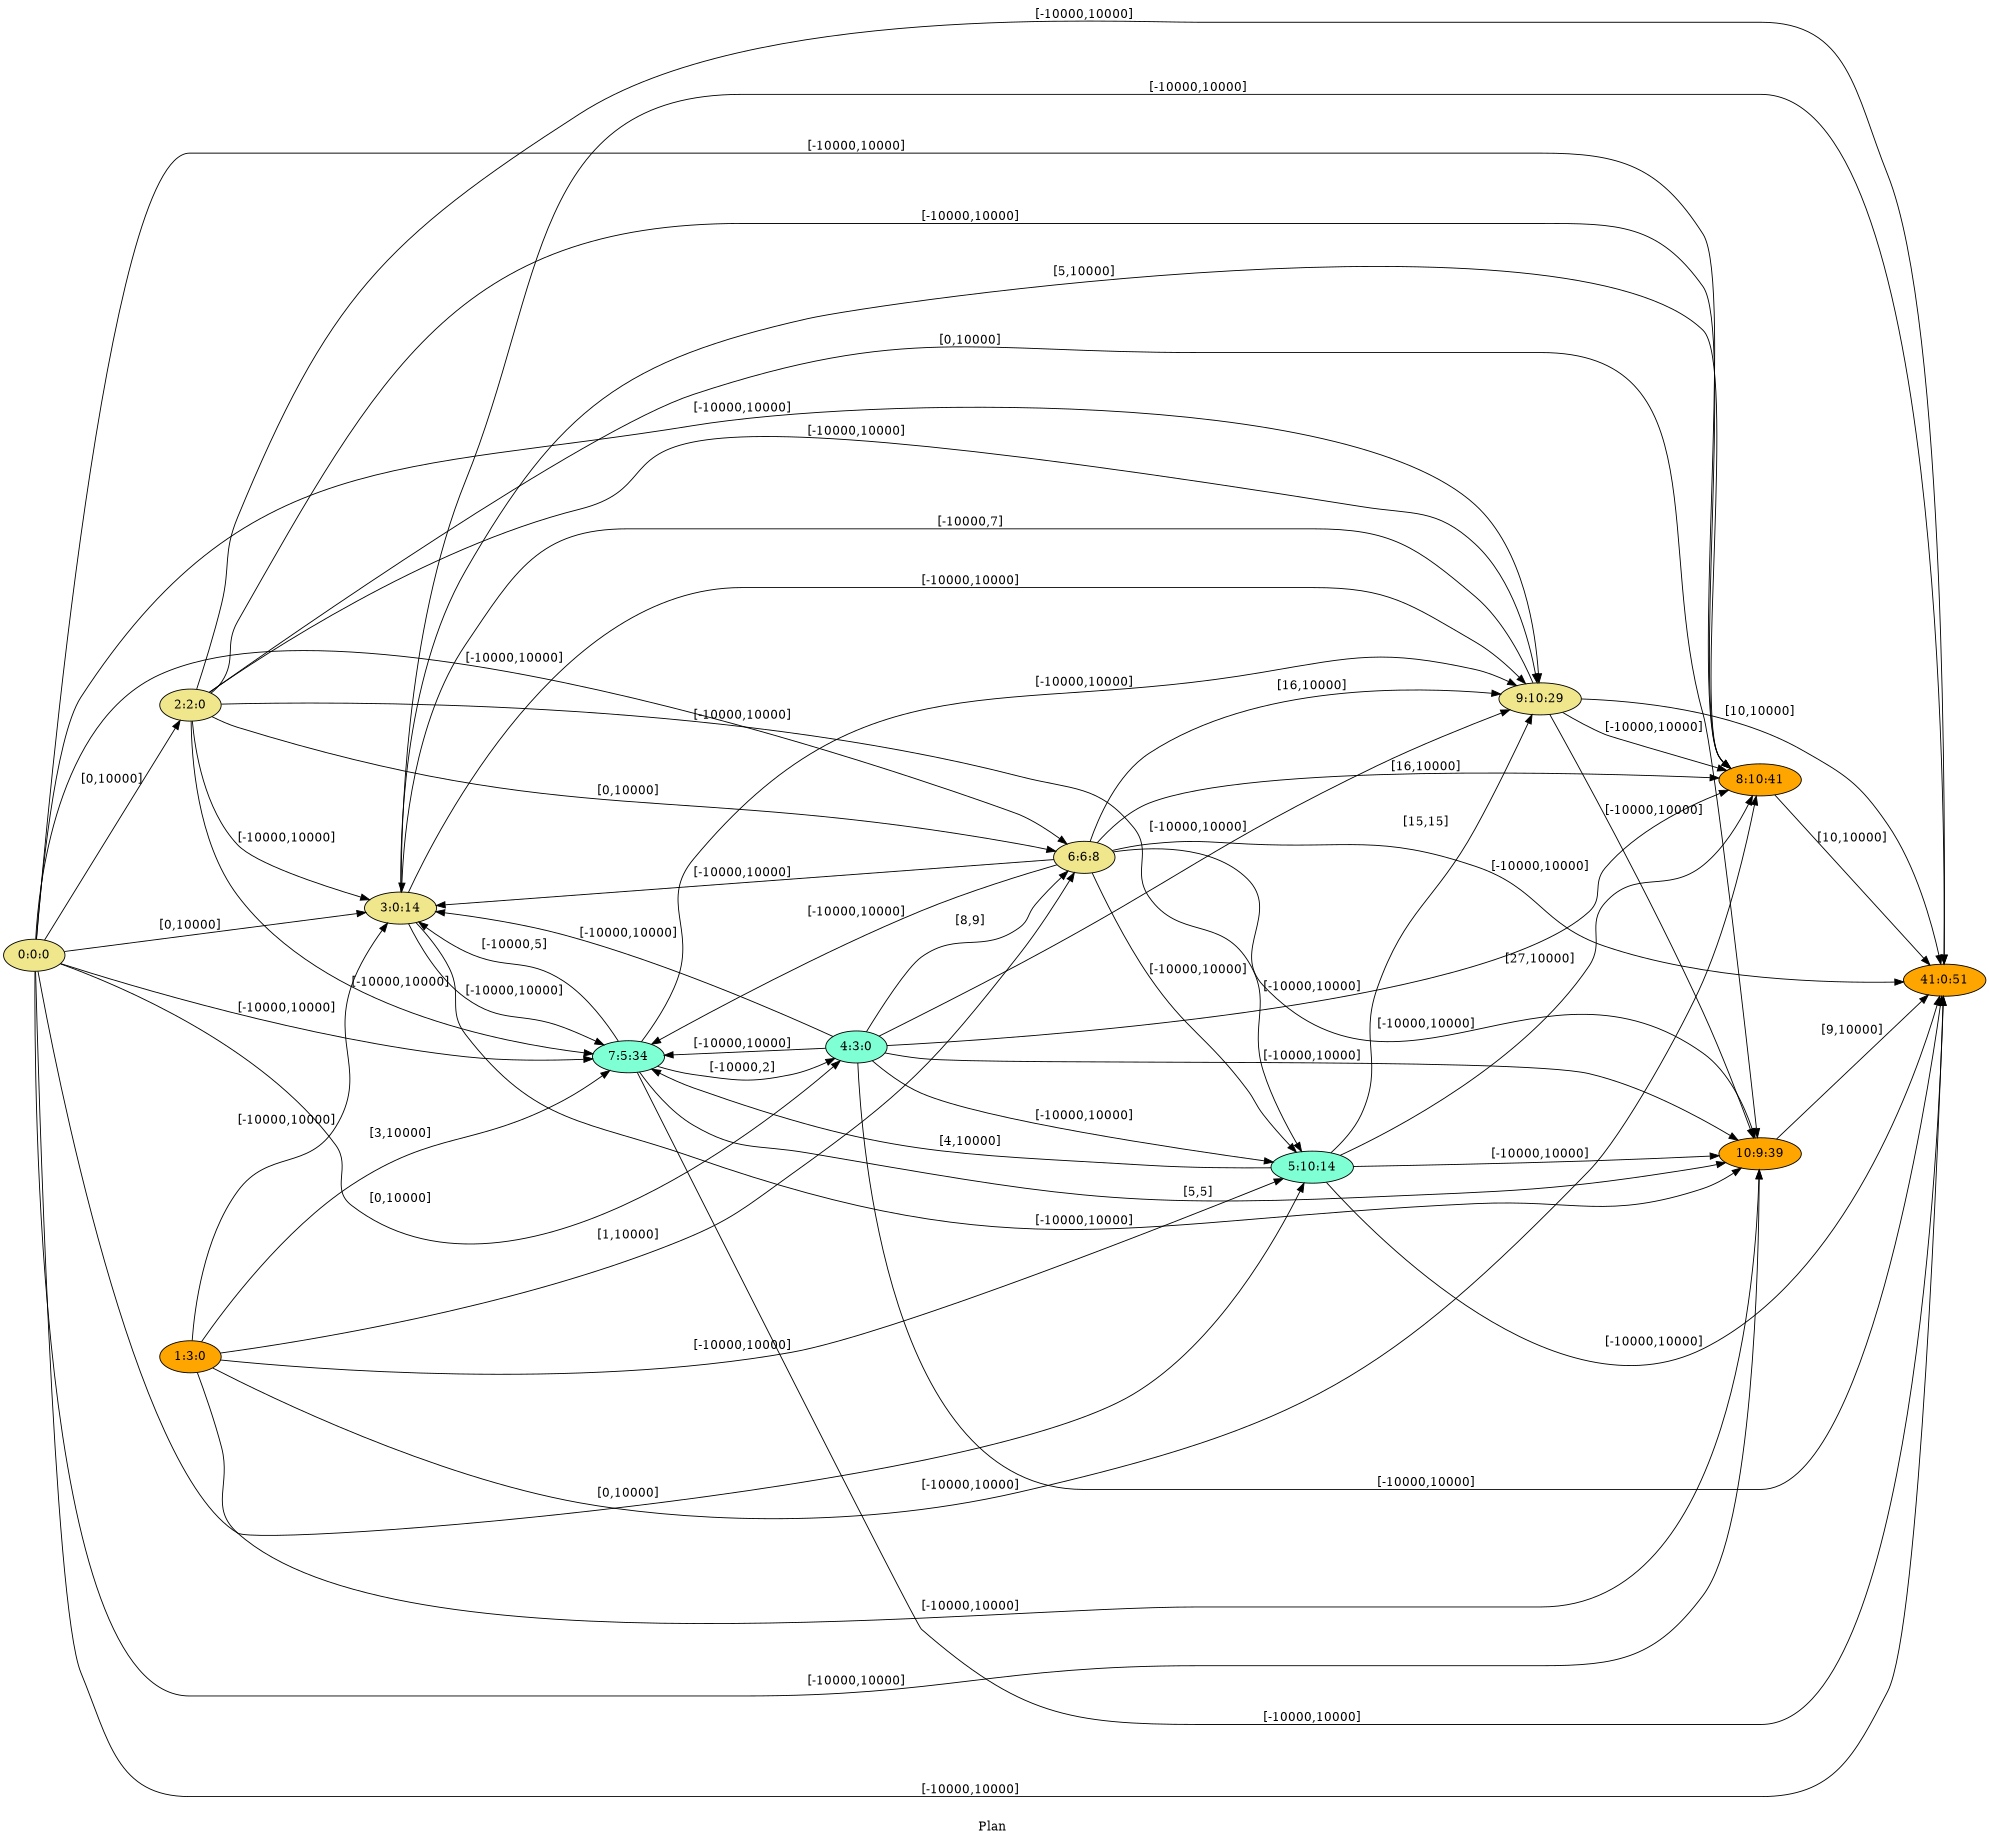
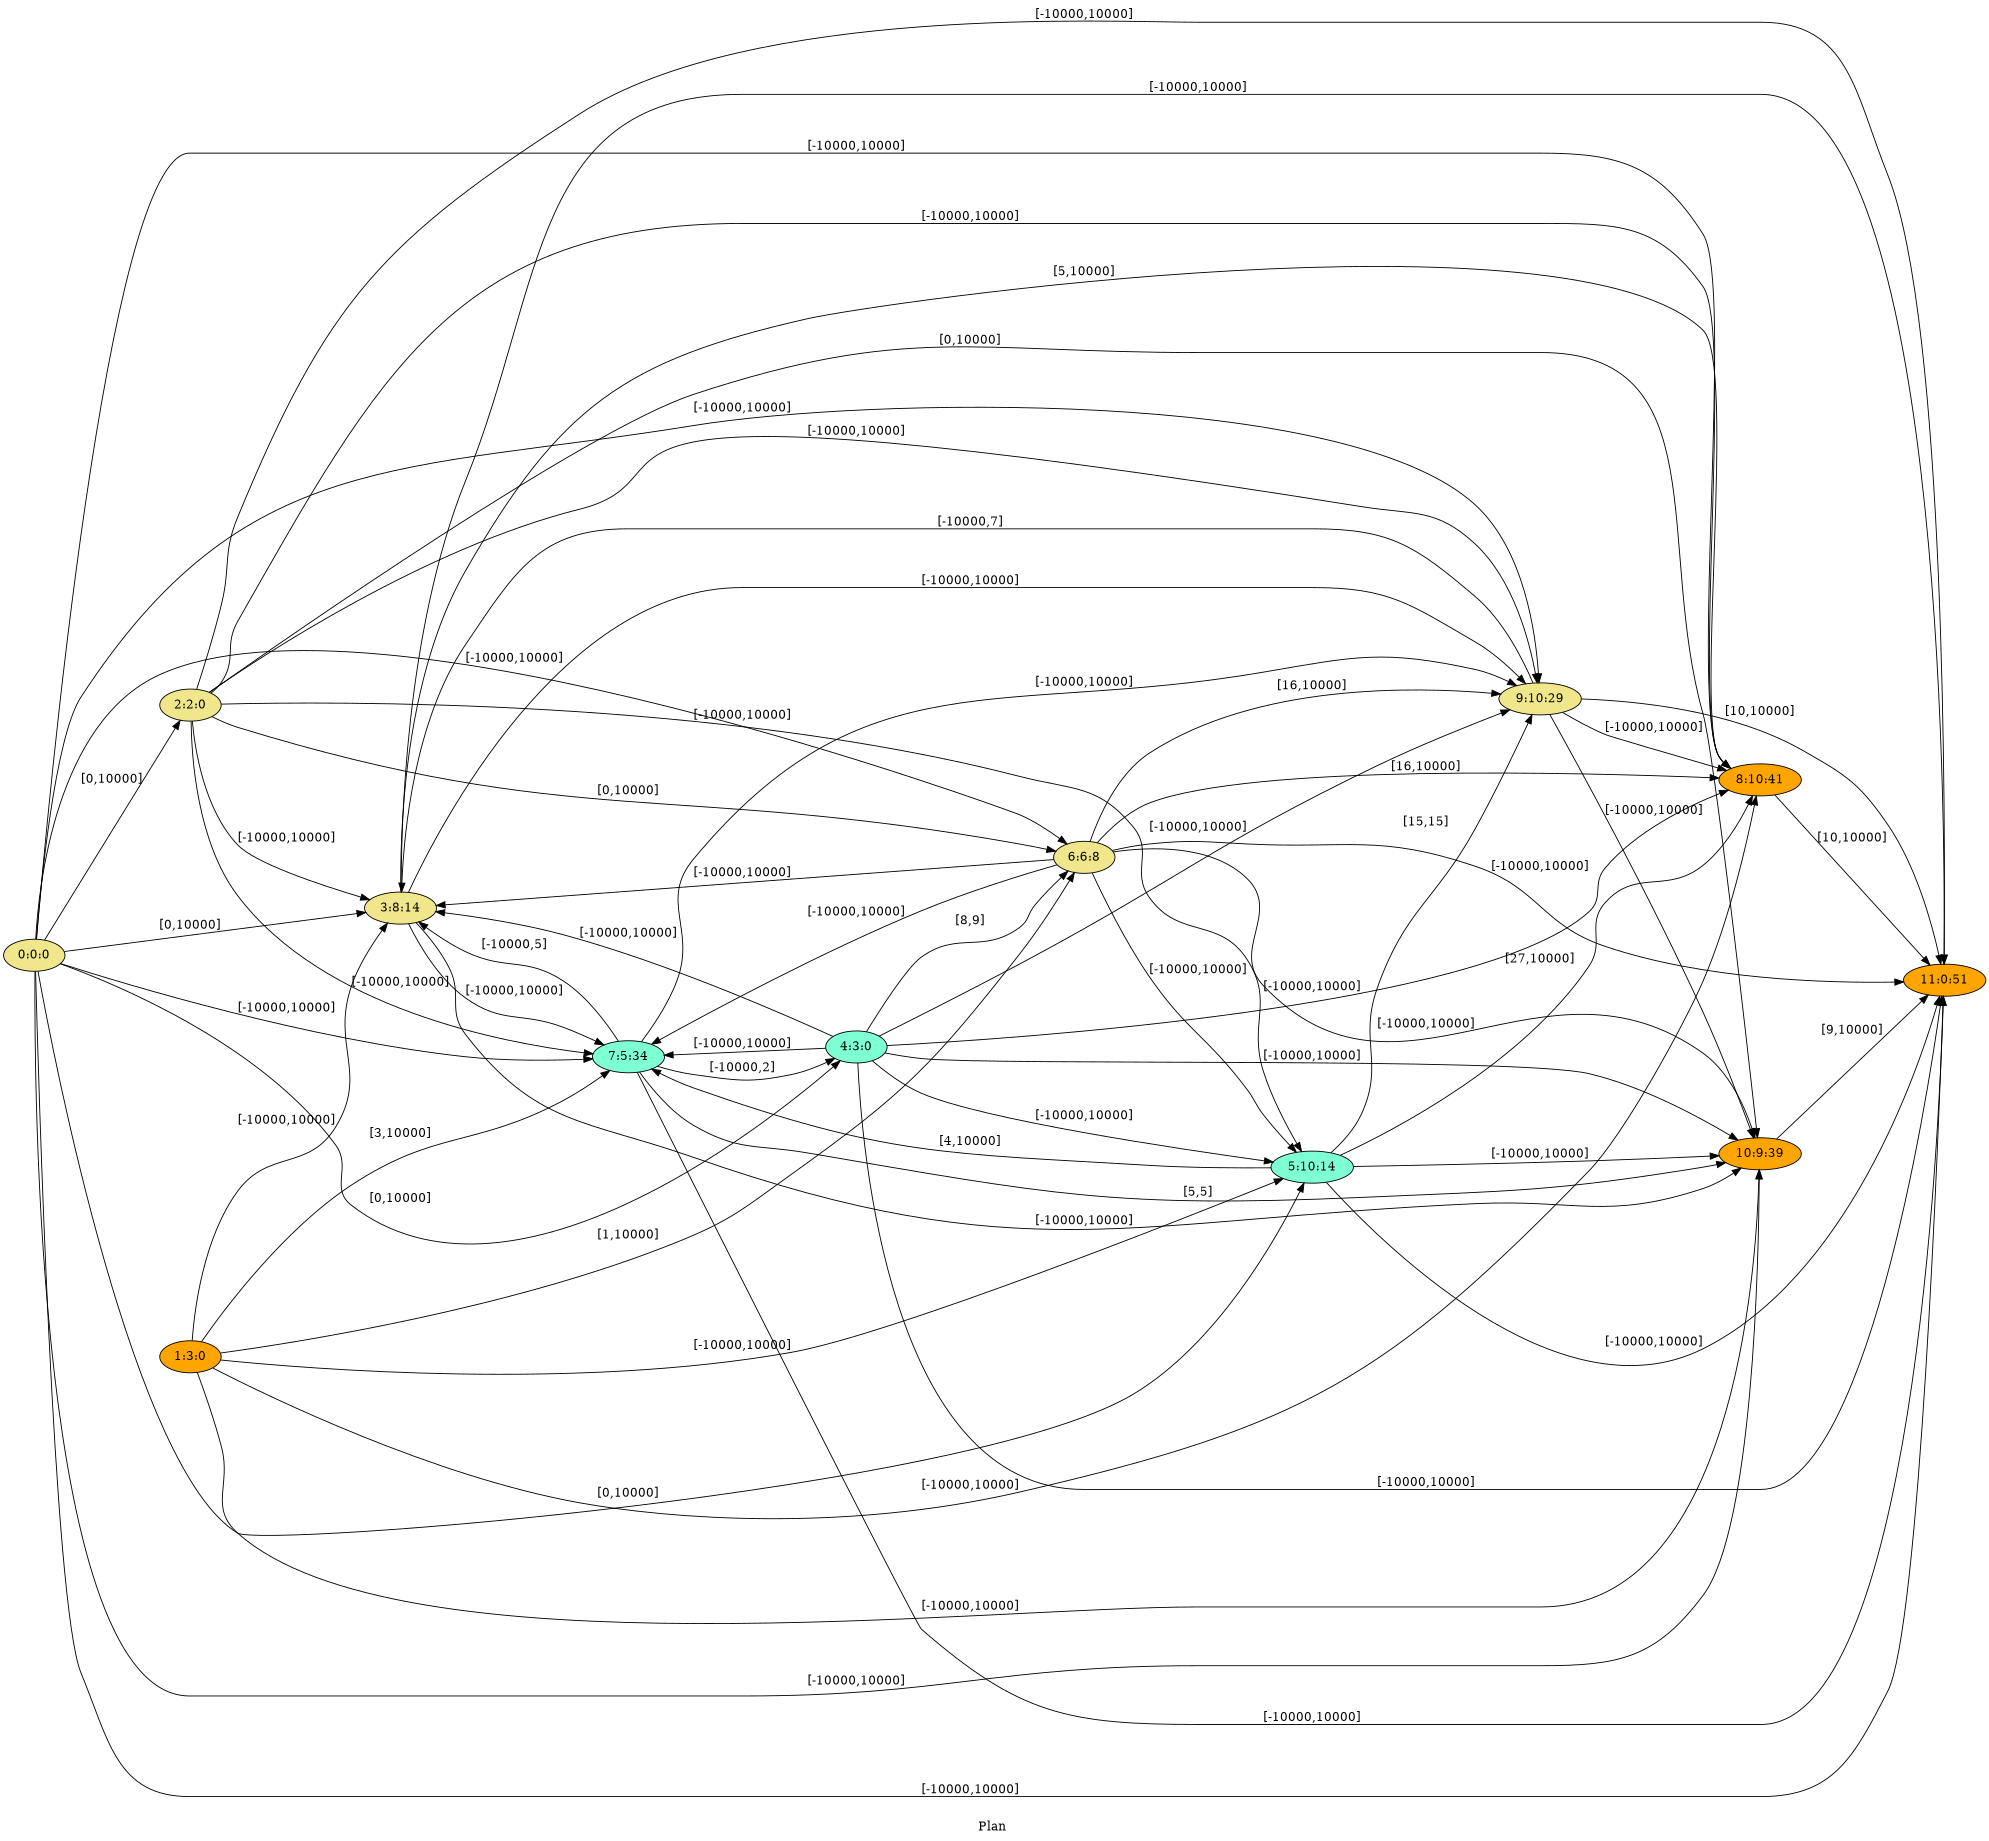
node "3:0:14": label "3:0:14" -> "3:8:14"
node "41:0:51": label "41:0:51" -> "11:0:51"
